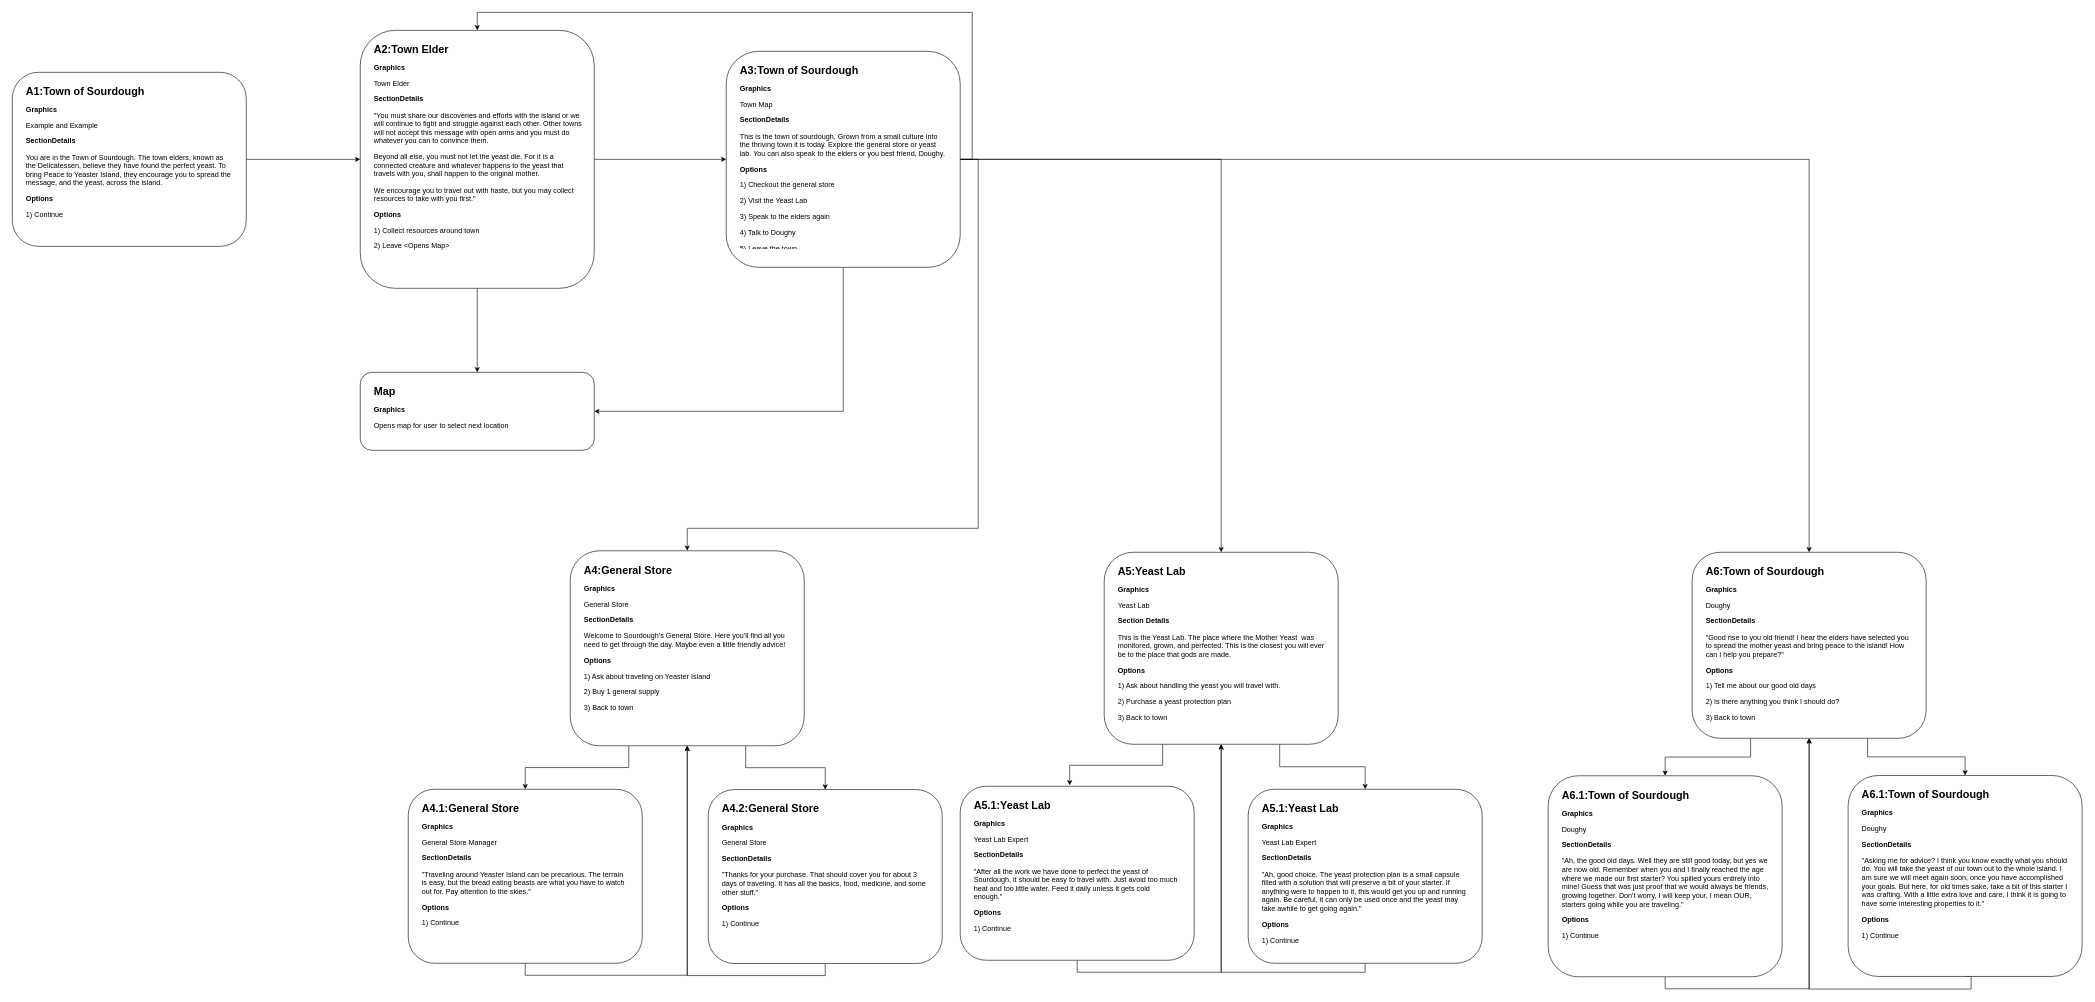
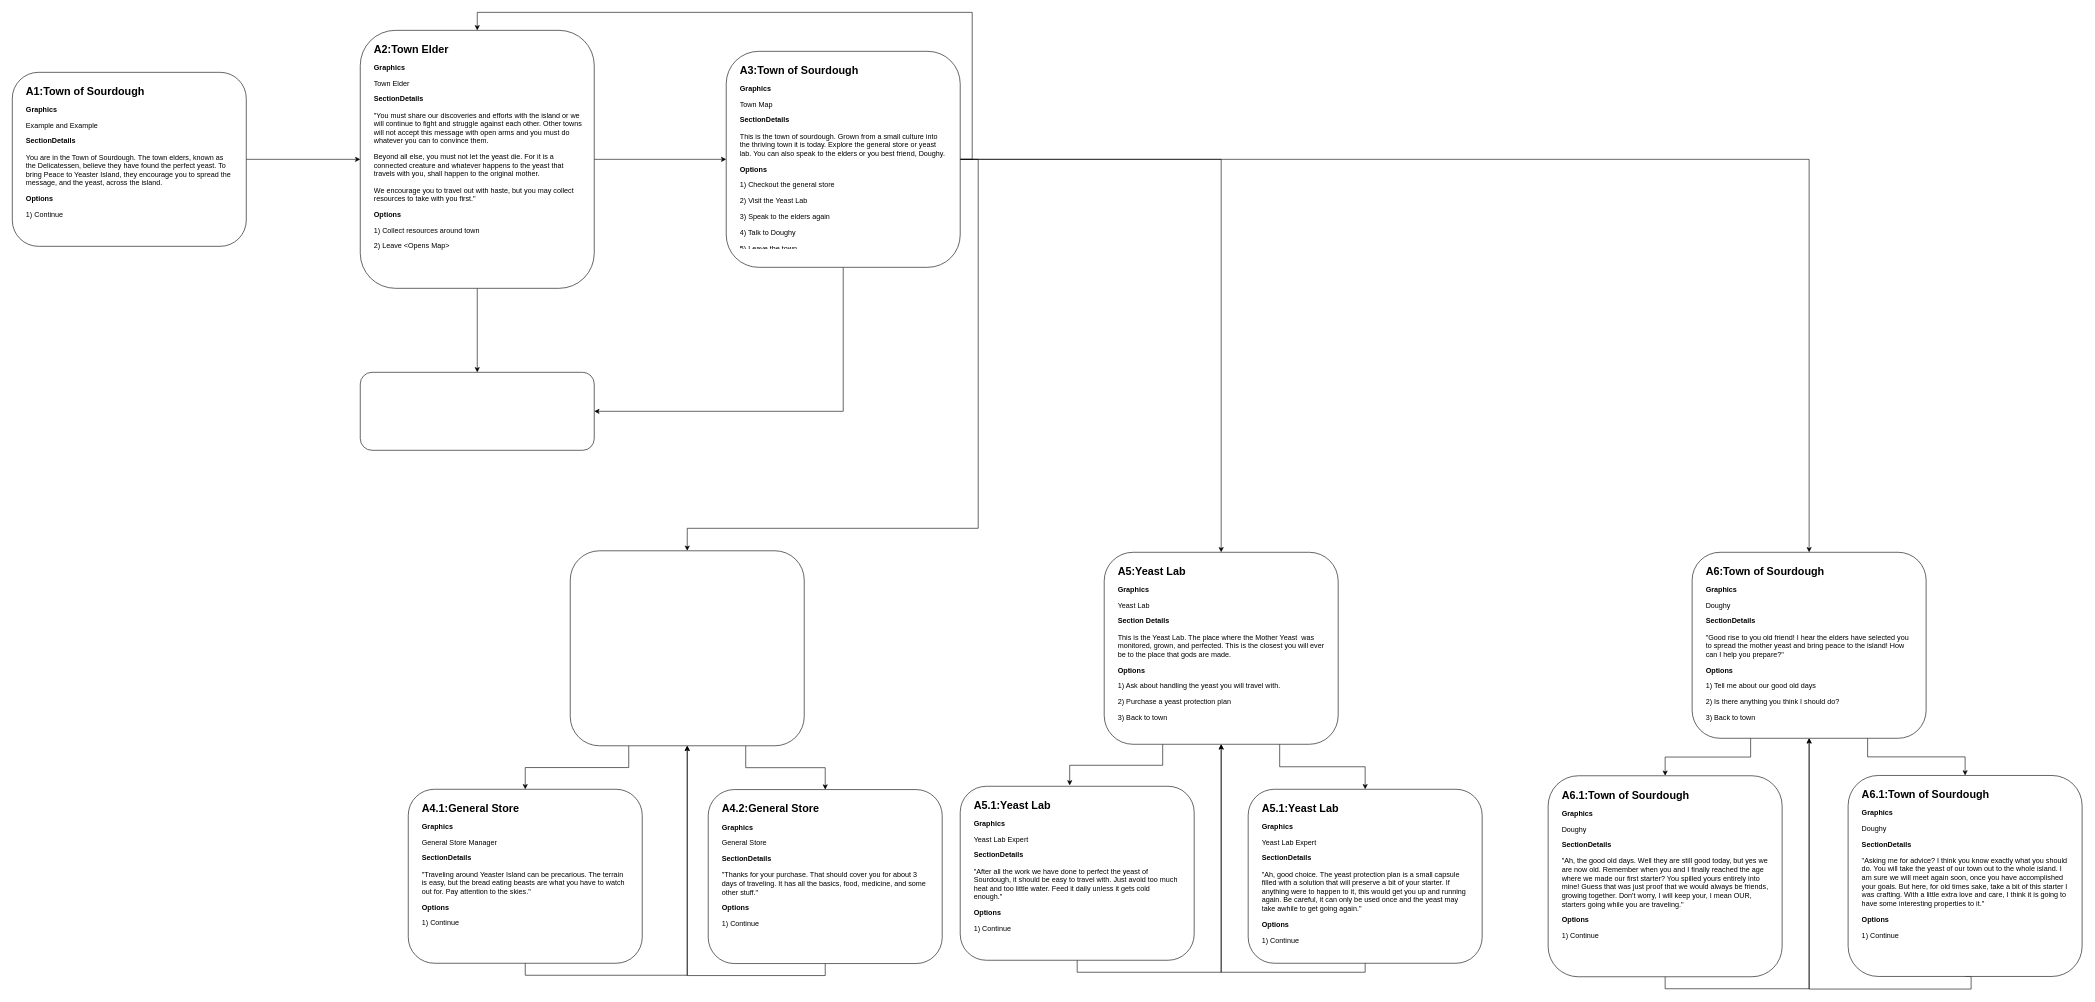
node "MapGraphics Opens map for user to select next location": removed
node "A4:General StoreGraphics General Store SectionDetails Welcome to Sourdough's General Store. Here you'll find all you need to get through the day. Maybe even a little friendly advice! Options 1) Ask about traveling on Yeaster Island 2) Buy 1 general supply 3) Back to town": removed
